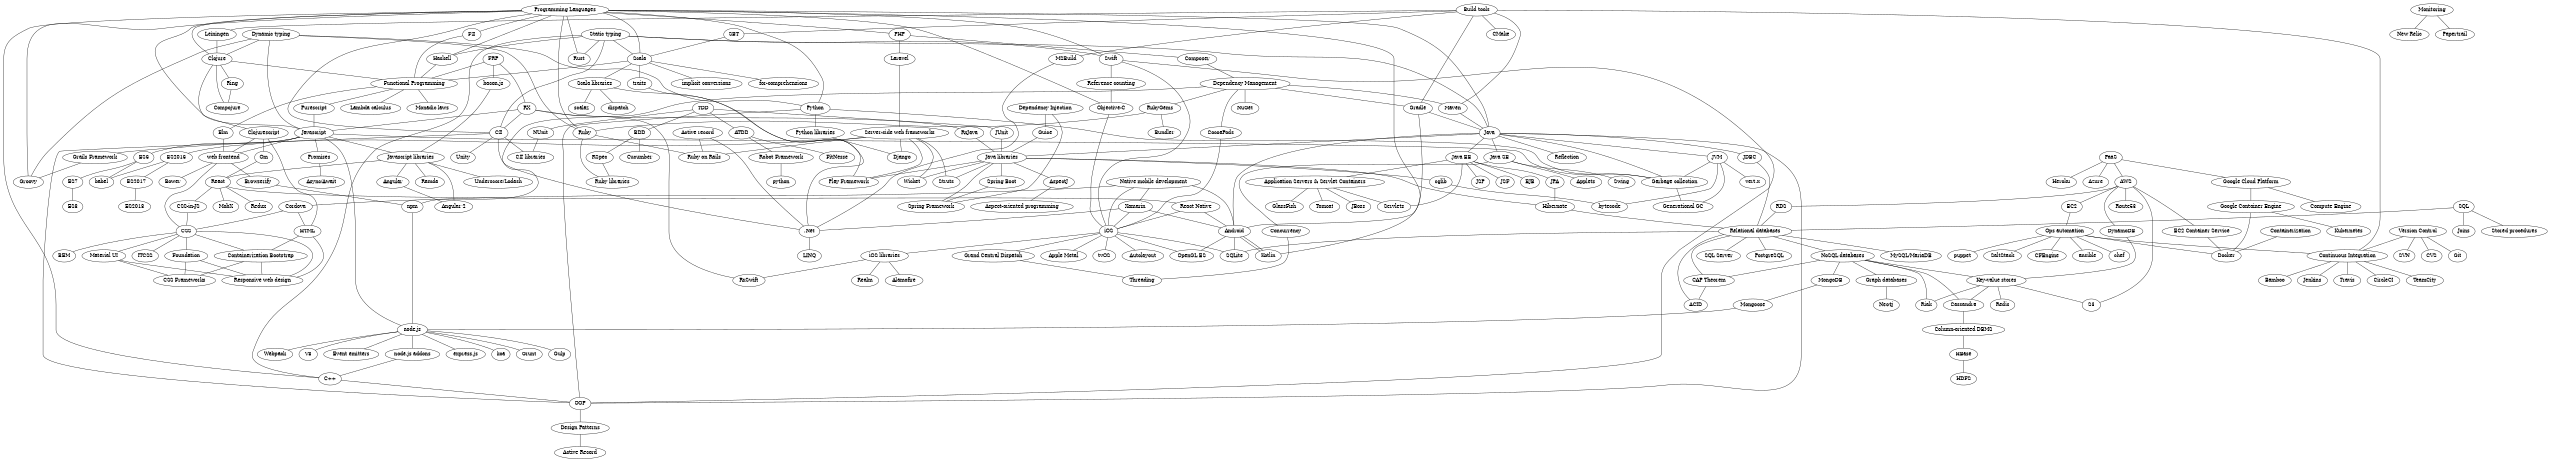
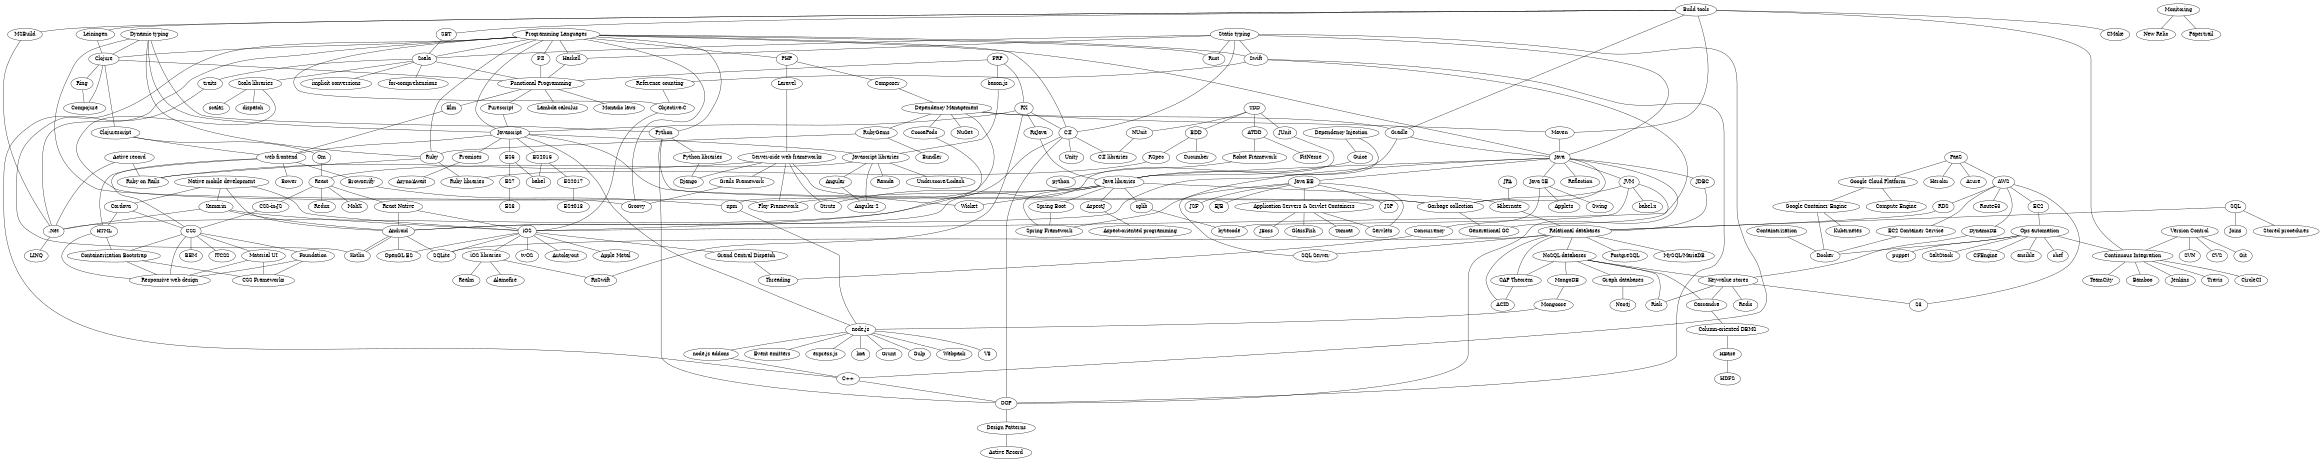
edge "Java EE" -- "JPA": now "Java EE" -- "SQL Server"
node "vert.x": label "vert.x" -> "babel.x"
edge "Clojurescript" -- "HTML": now "web frontend" -- "HTML"
node "ES2018": label "ES2018" -> "ES4018"
